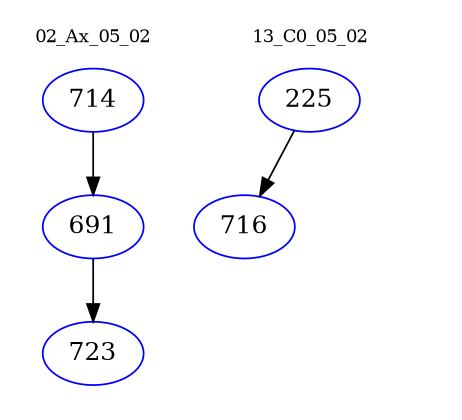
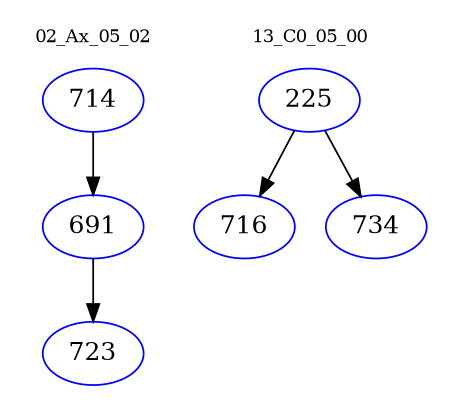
cluster "13_C0_05_02": label "13_C0_05_02" -> "13_C0_05_00"
node "734": added
